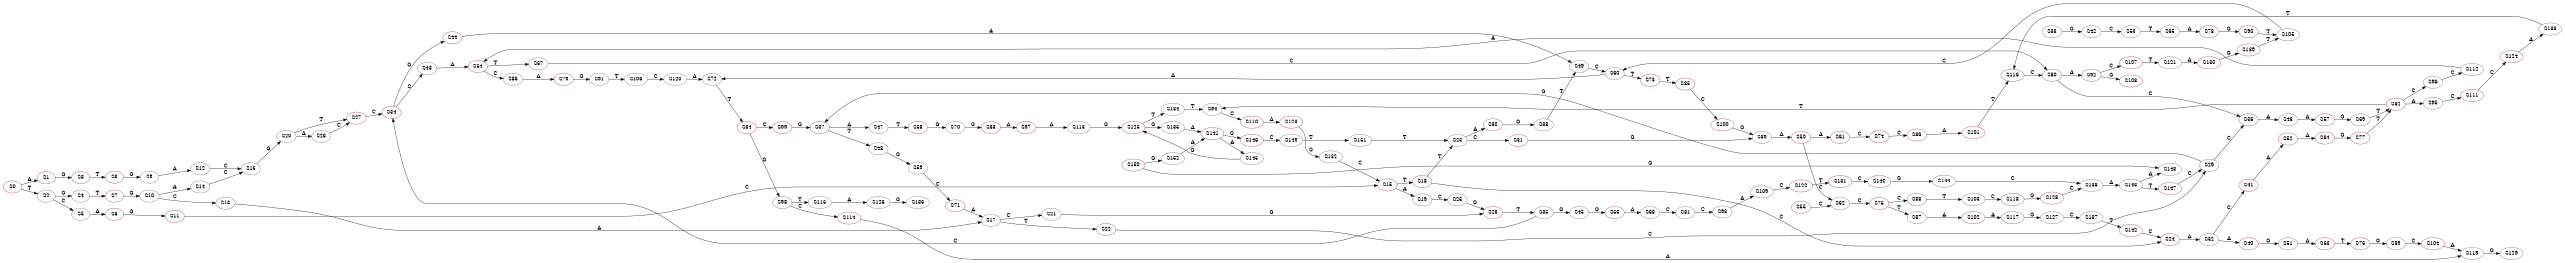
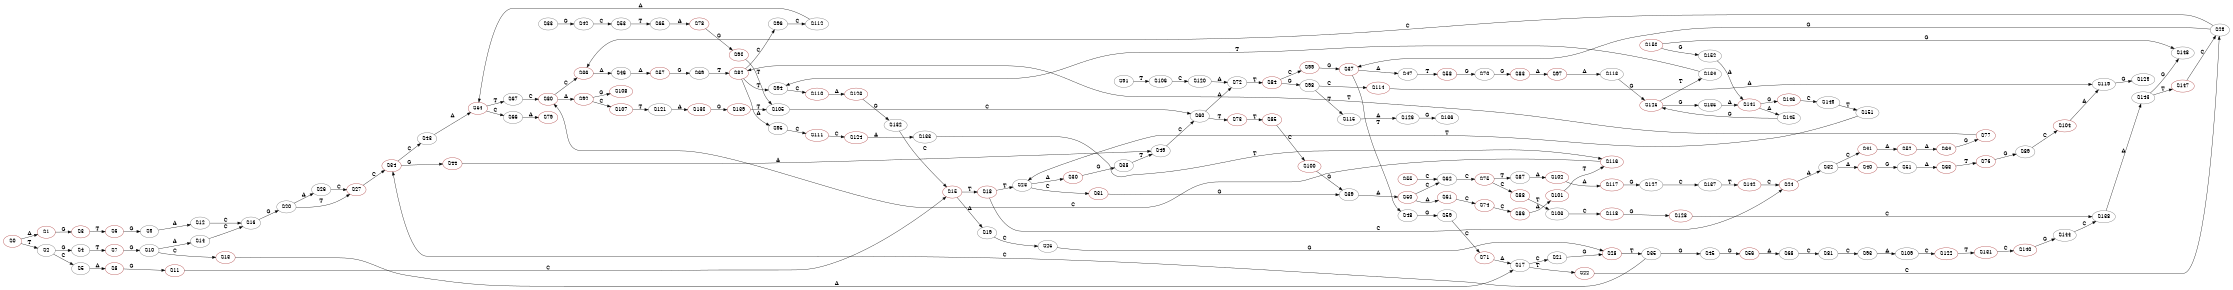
edge "S79" -> "S91": removed, label "G"
edge "S143" -> "S148": label "A" -> "G"
